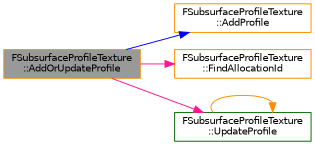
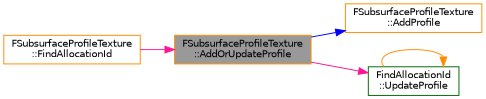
edge "FSubsurfaceProfileTexture ::AddOrUpdateProfile" -> "FSubsurfaceProfileTexture ::FindAllocationId": reversed
node "FSubsurfaceProfileTexture ::UpdateProfile": label "FSubsurfaceProfileTexture ::UpdateProfile" -> "FindAllocationId ::UpdateProfile"
